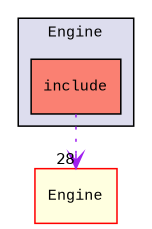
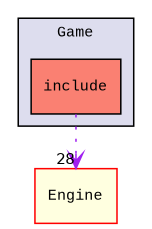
cluster "Engine": label "Engine" -> "Game"
